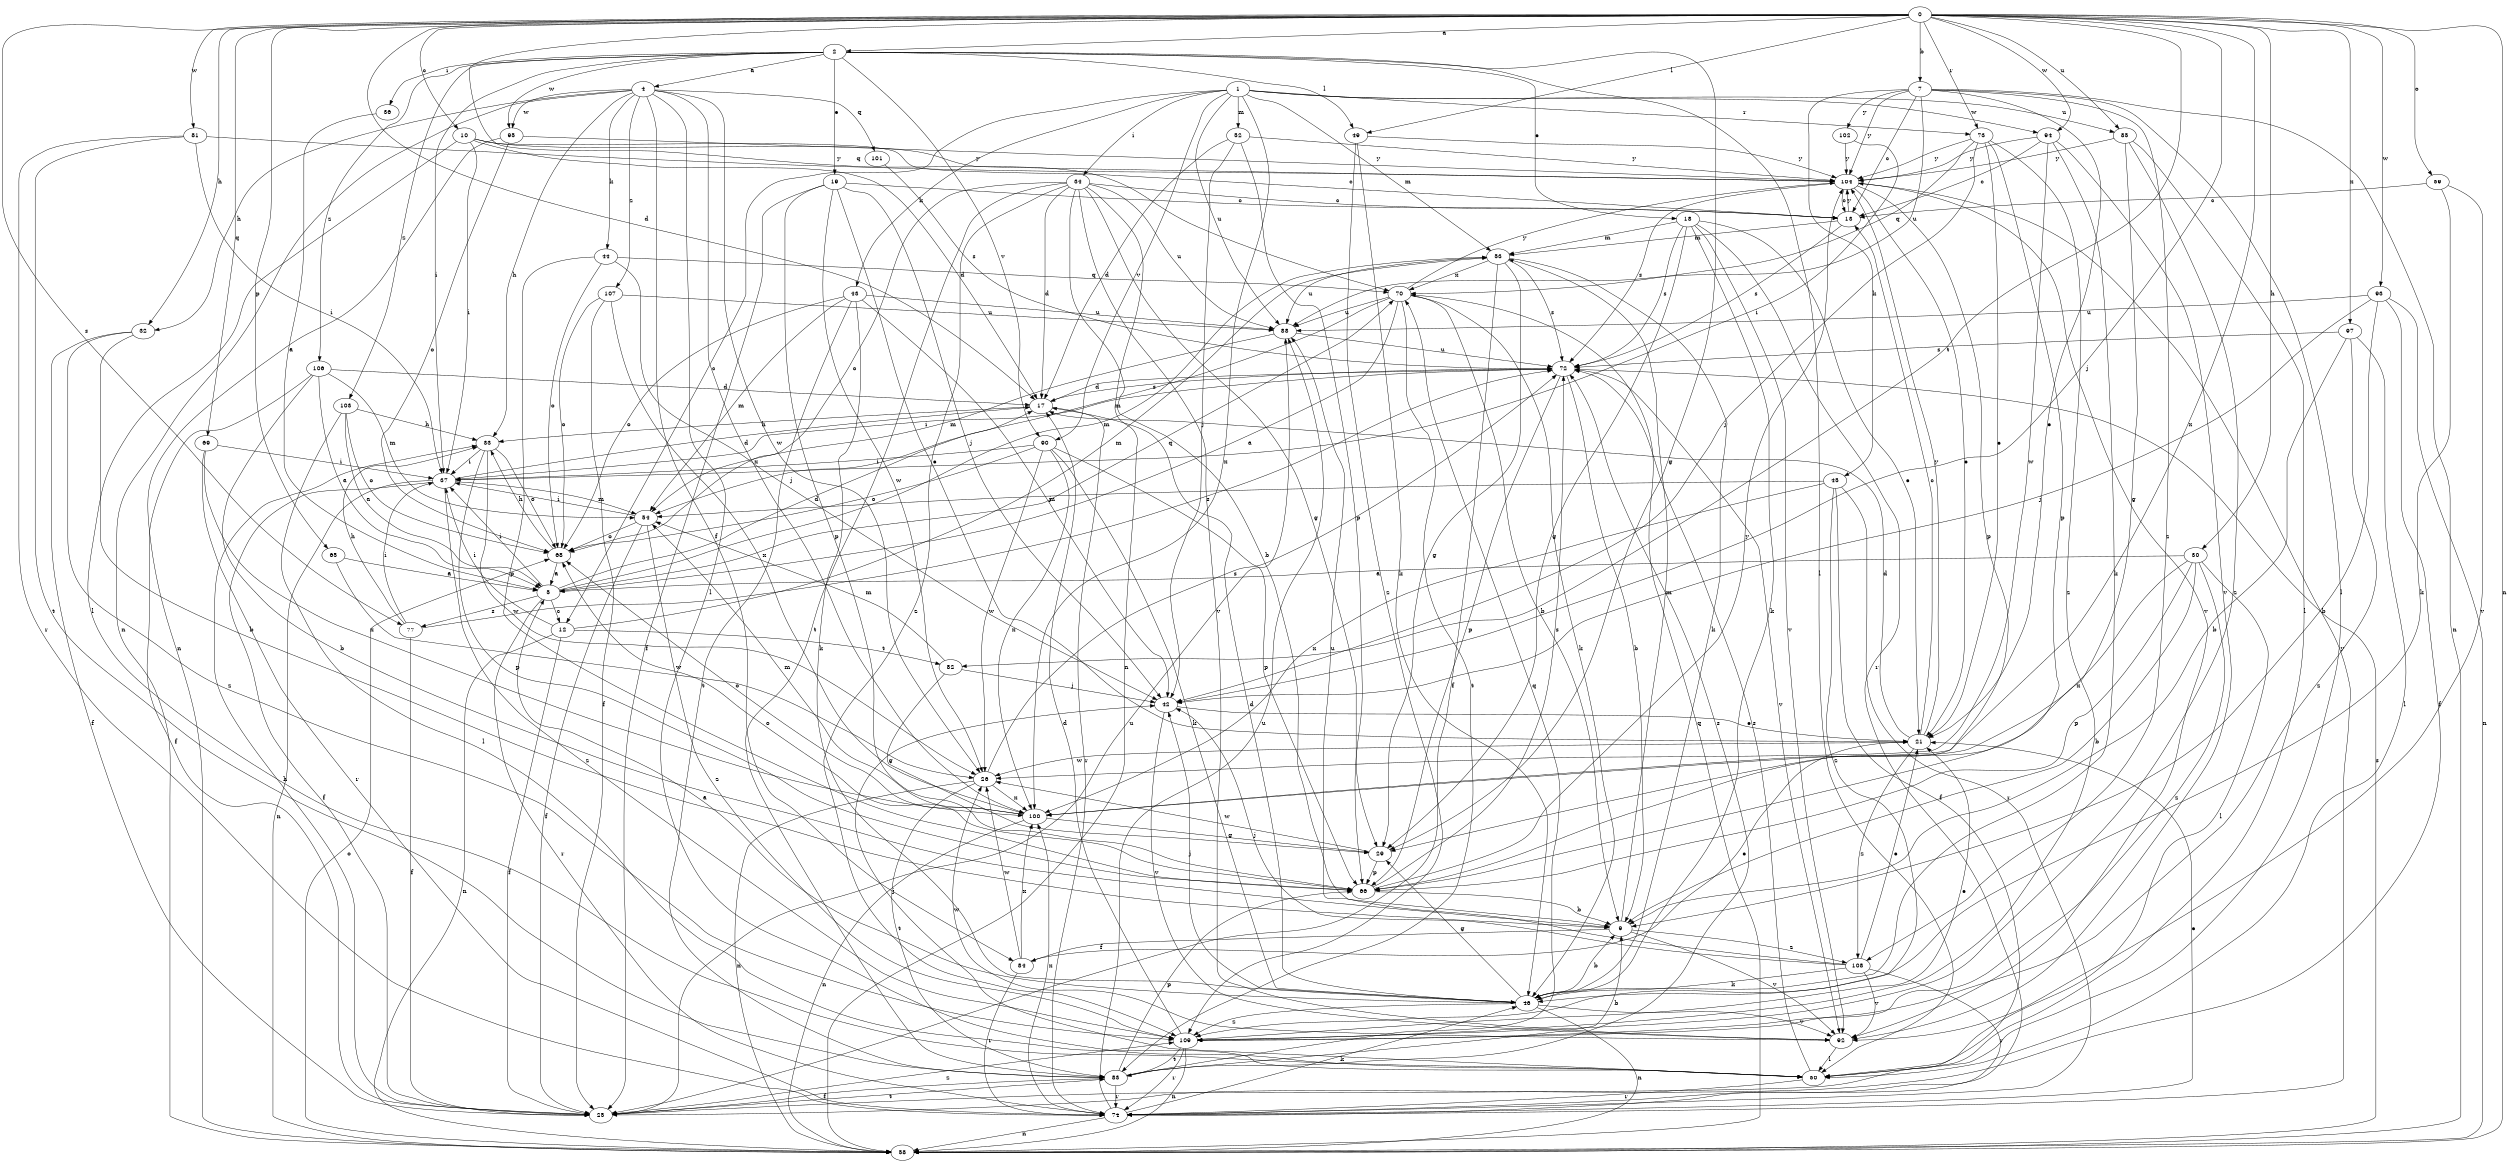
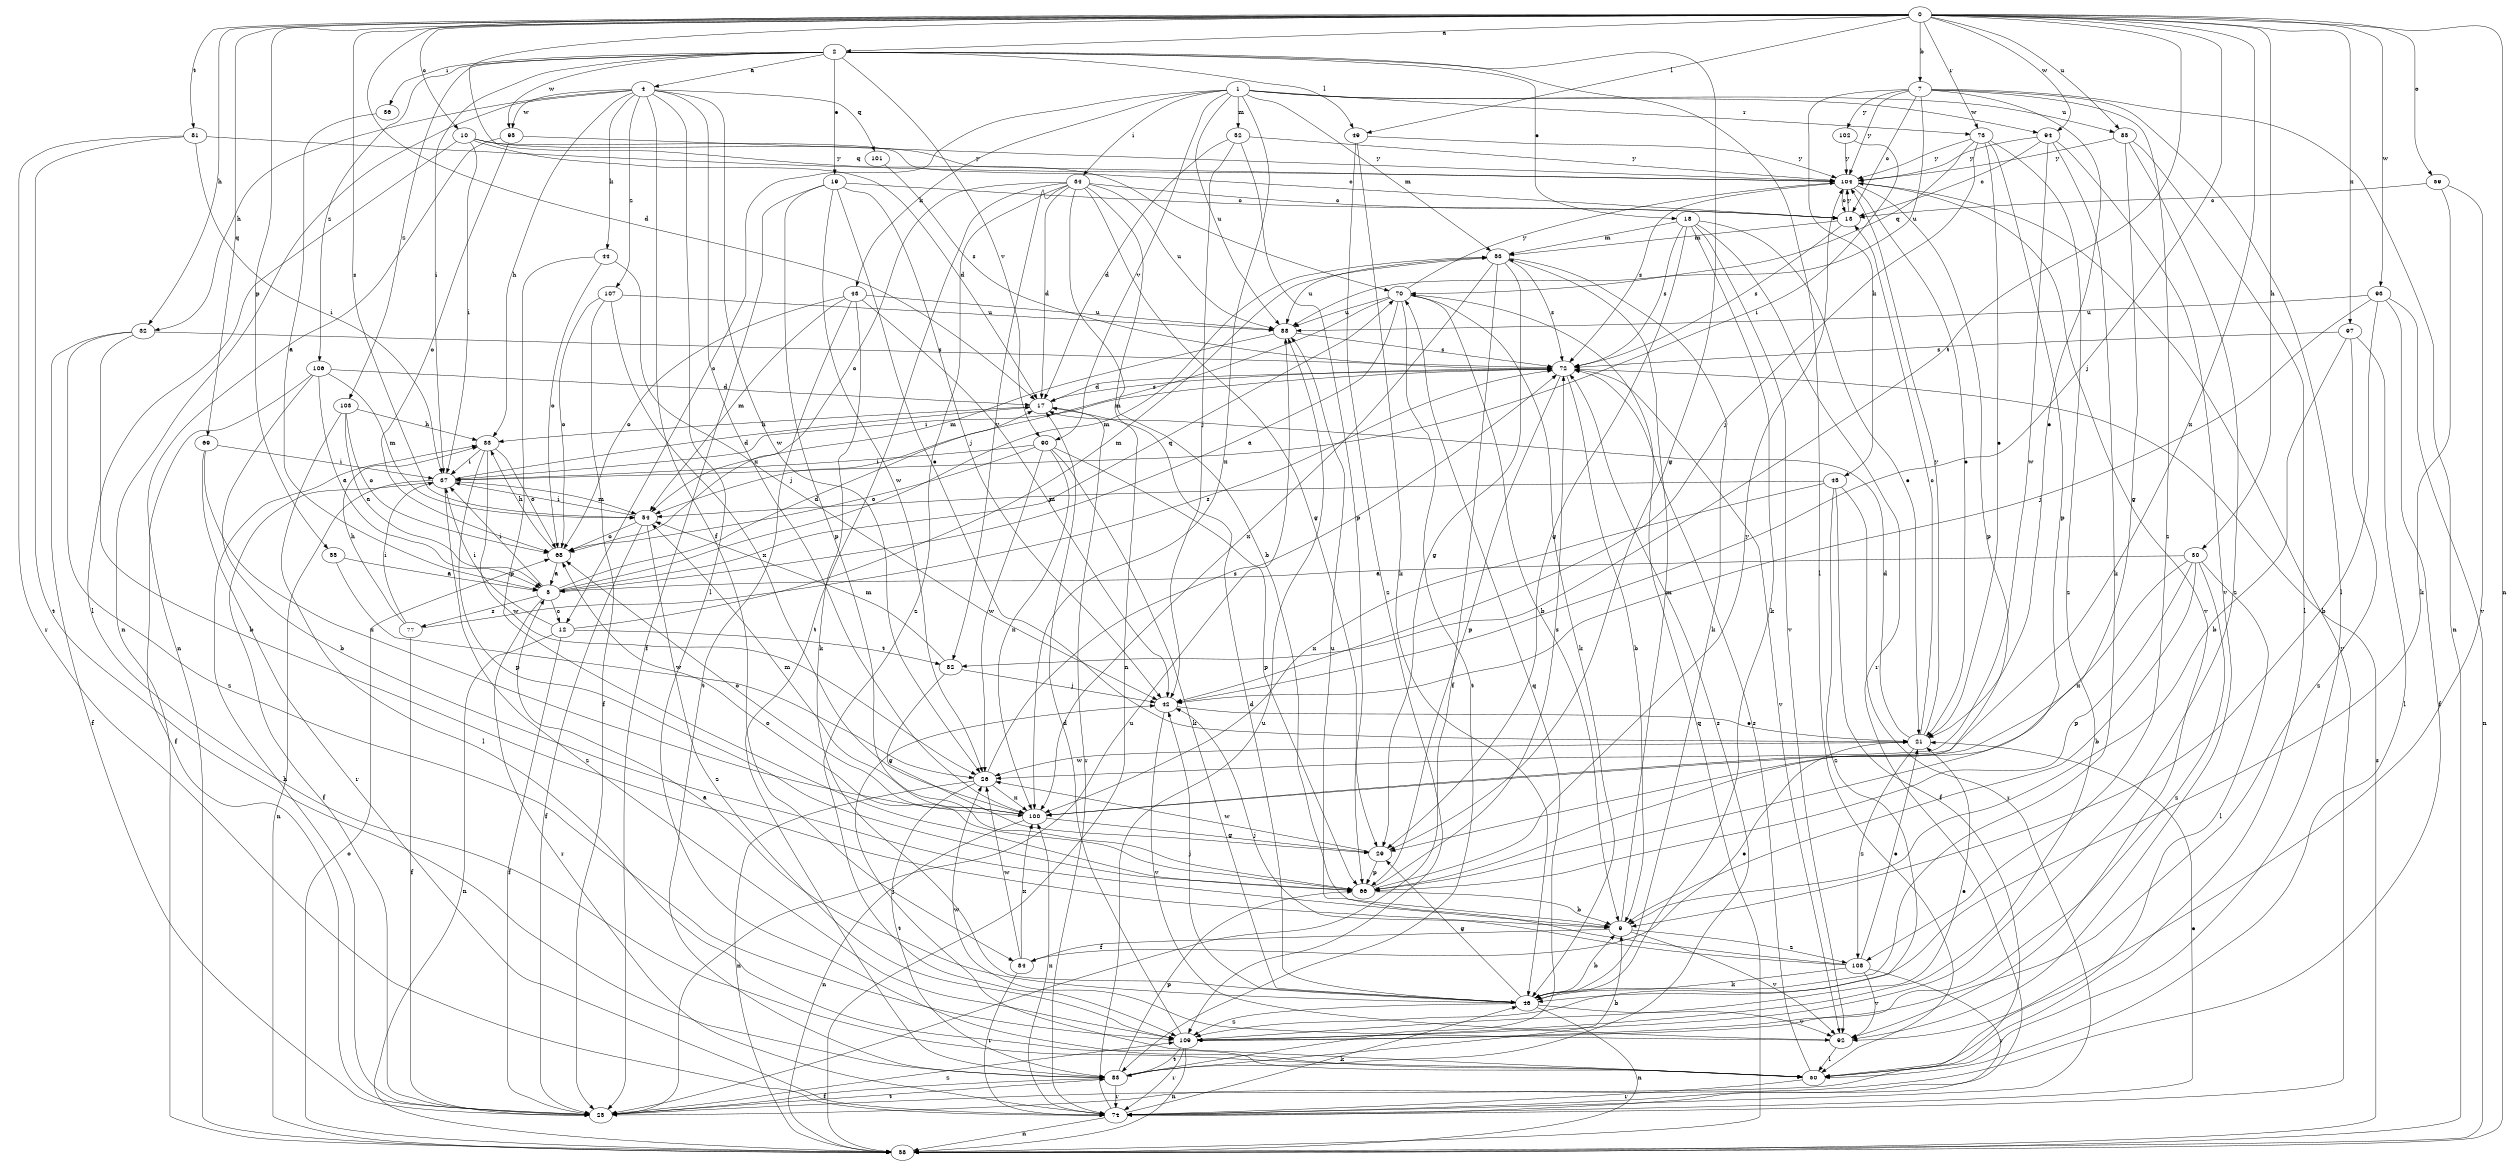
edge "0" -> "77": now "0" -> "54"
edge "0" -> "81": label "w" -> "t"
edge "44" -> "70": removed, label "q"
edge "53" -> "70": now "53" -> "100"
edge "32" -> "72": added, label "s"
edge "88" -> "72": label "u" -> "s"
node "65": label "65" -> "55"
edge "34" -> "92": now "34" -> "82"
